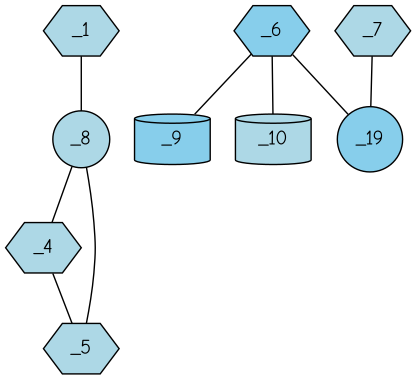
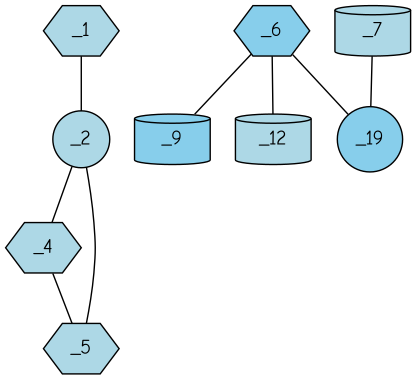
node "_7": shape hexagon -> cylinder
node "_8": label "_8" -> "_2"
node "_10": label "_10" -> "_12"
